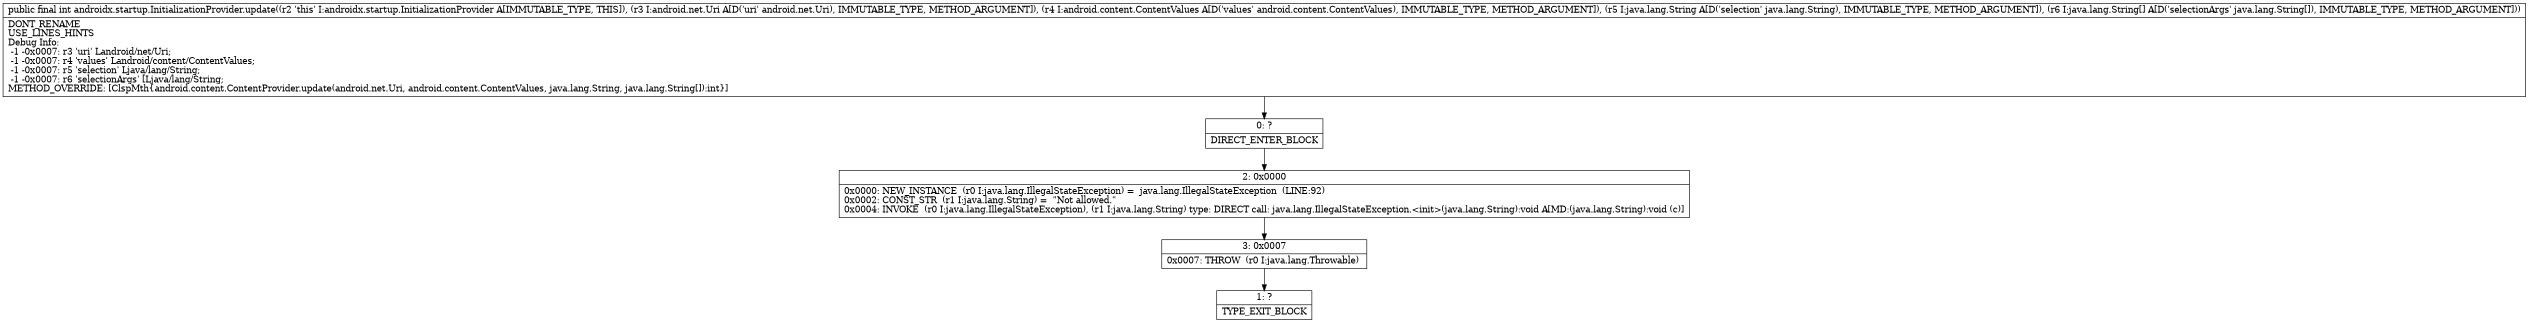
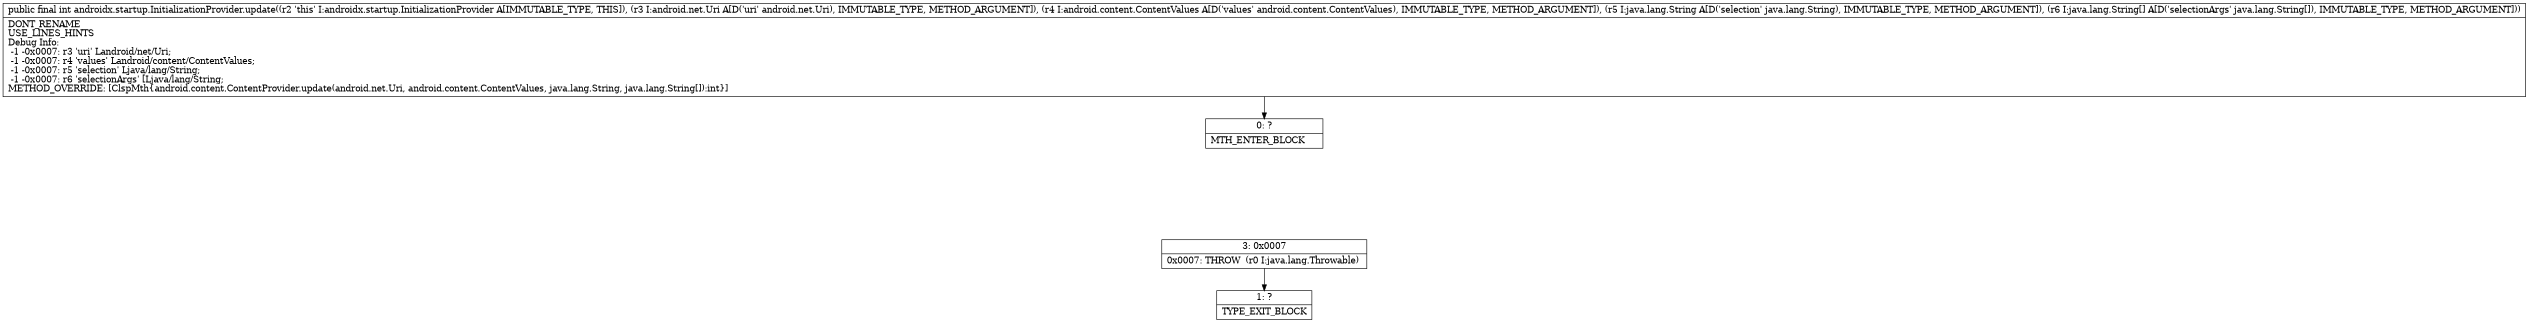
node "0: ?": text "DIRECT_ENTER_BLOCK" -> "MTH_ENTER_BLOCK"
node "2: 0x0000": removed
